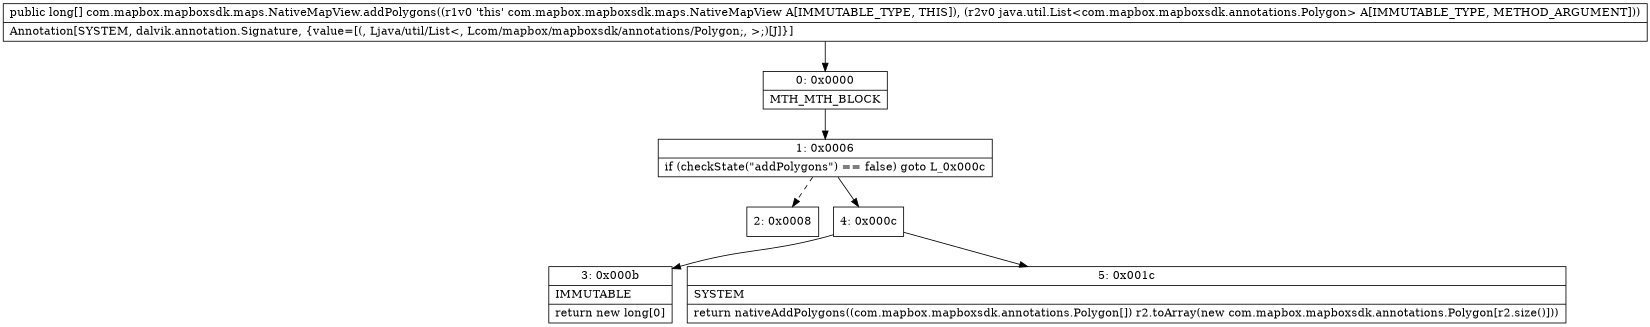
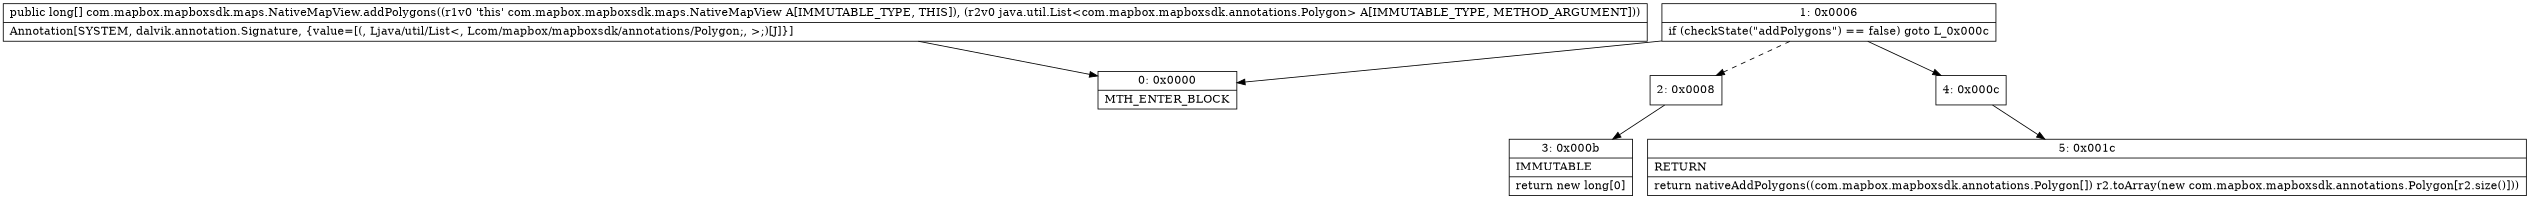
node "0: 0x0000": text "MTH_MTH_BLOCK" -> "MTH_ENTER_BLOCK"
edge "0: 0x0000" -> "1: 0x0006": reversed
edge "4: 0x000c" -> "3: 0x000b": now "2: 0x0008" -> "3: 0x000b"
node "5: 0x001c": text "SYSTEM" -> "RETURN"
